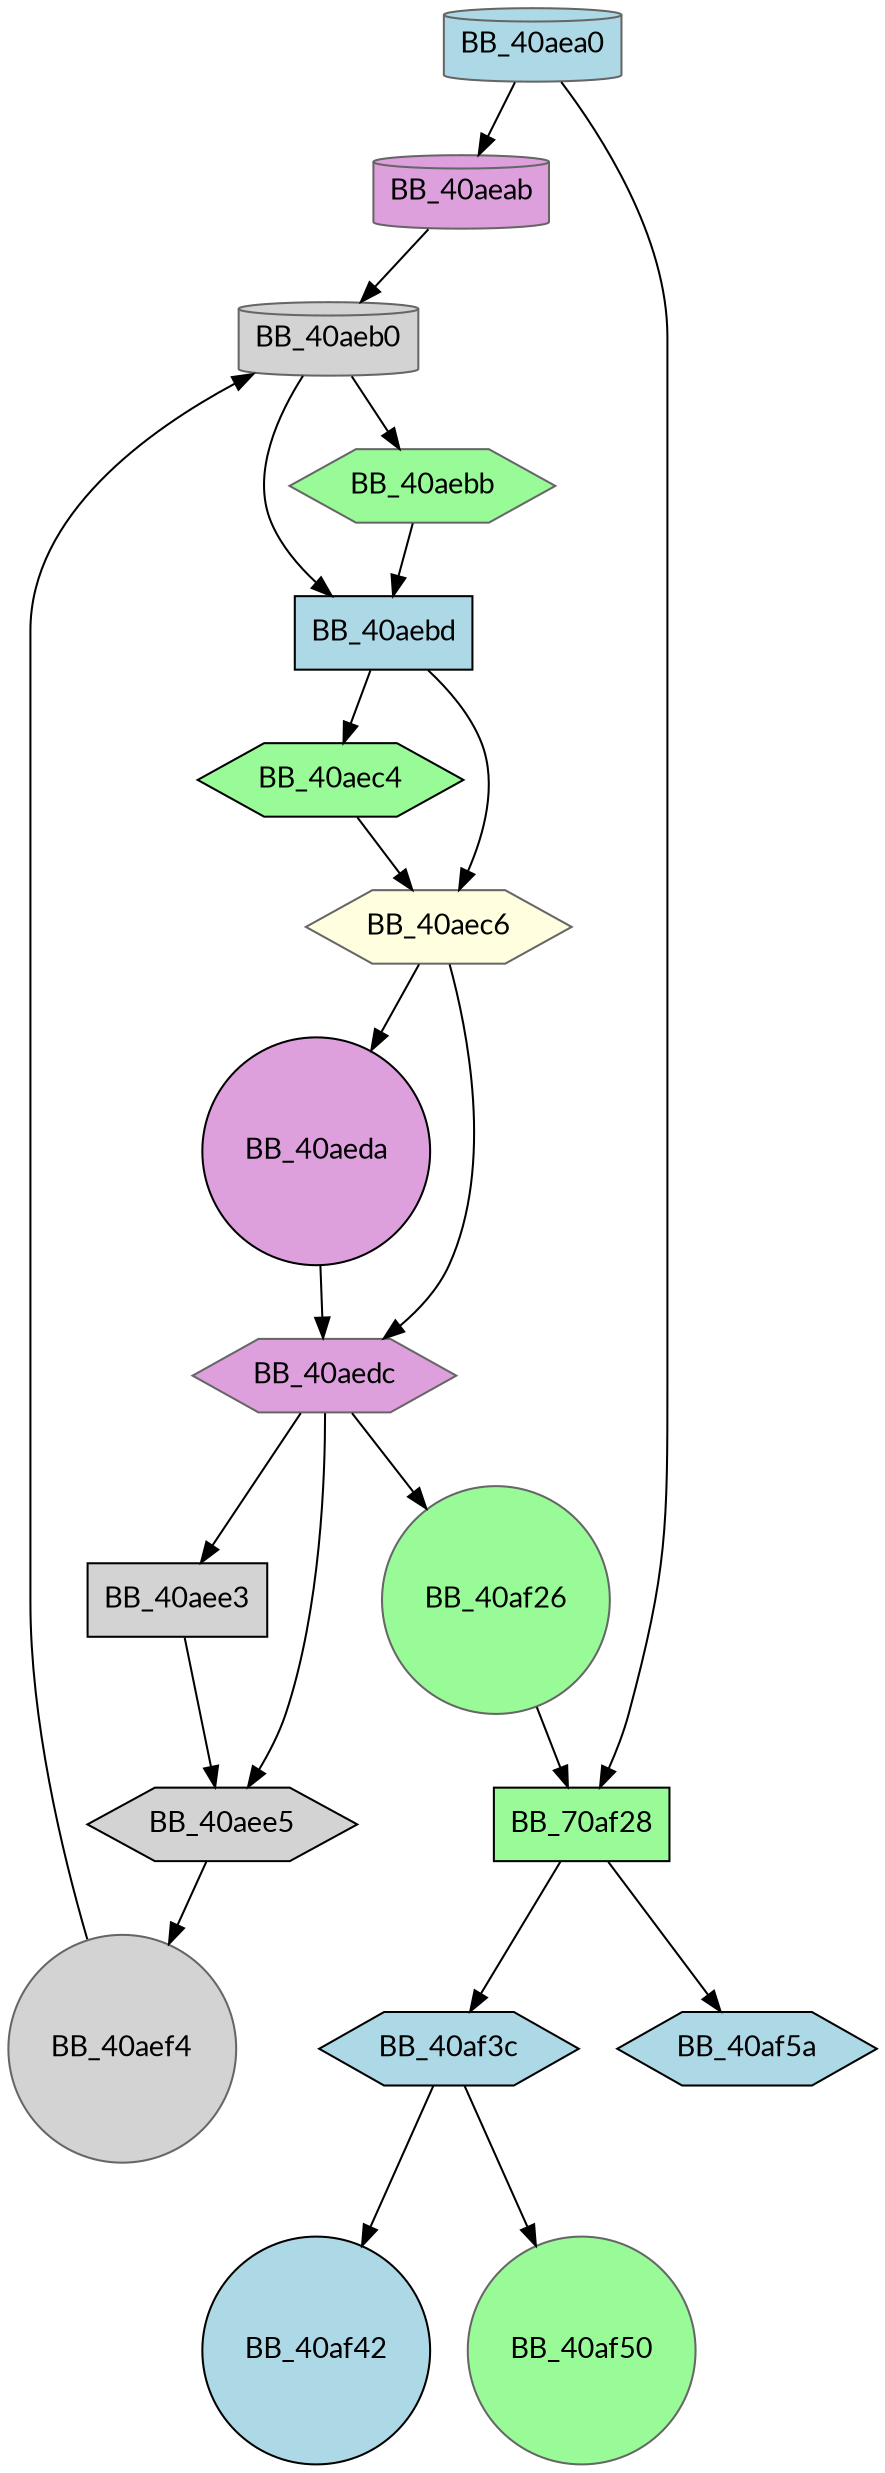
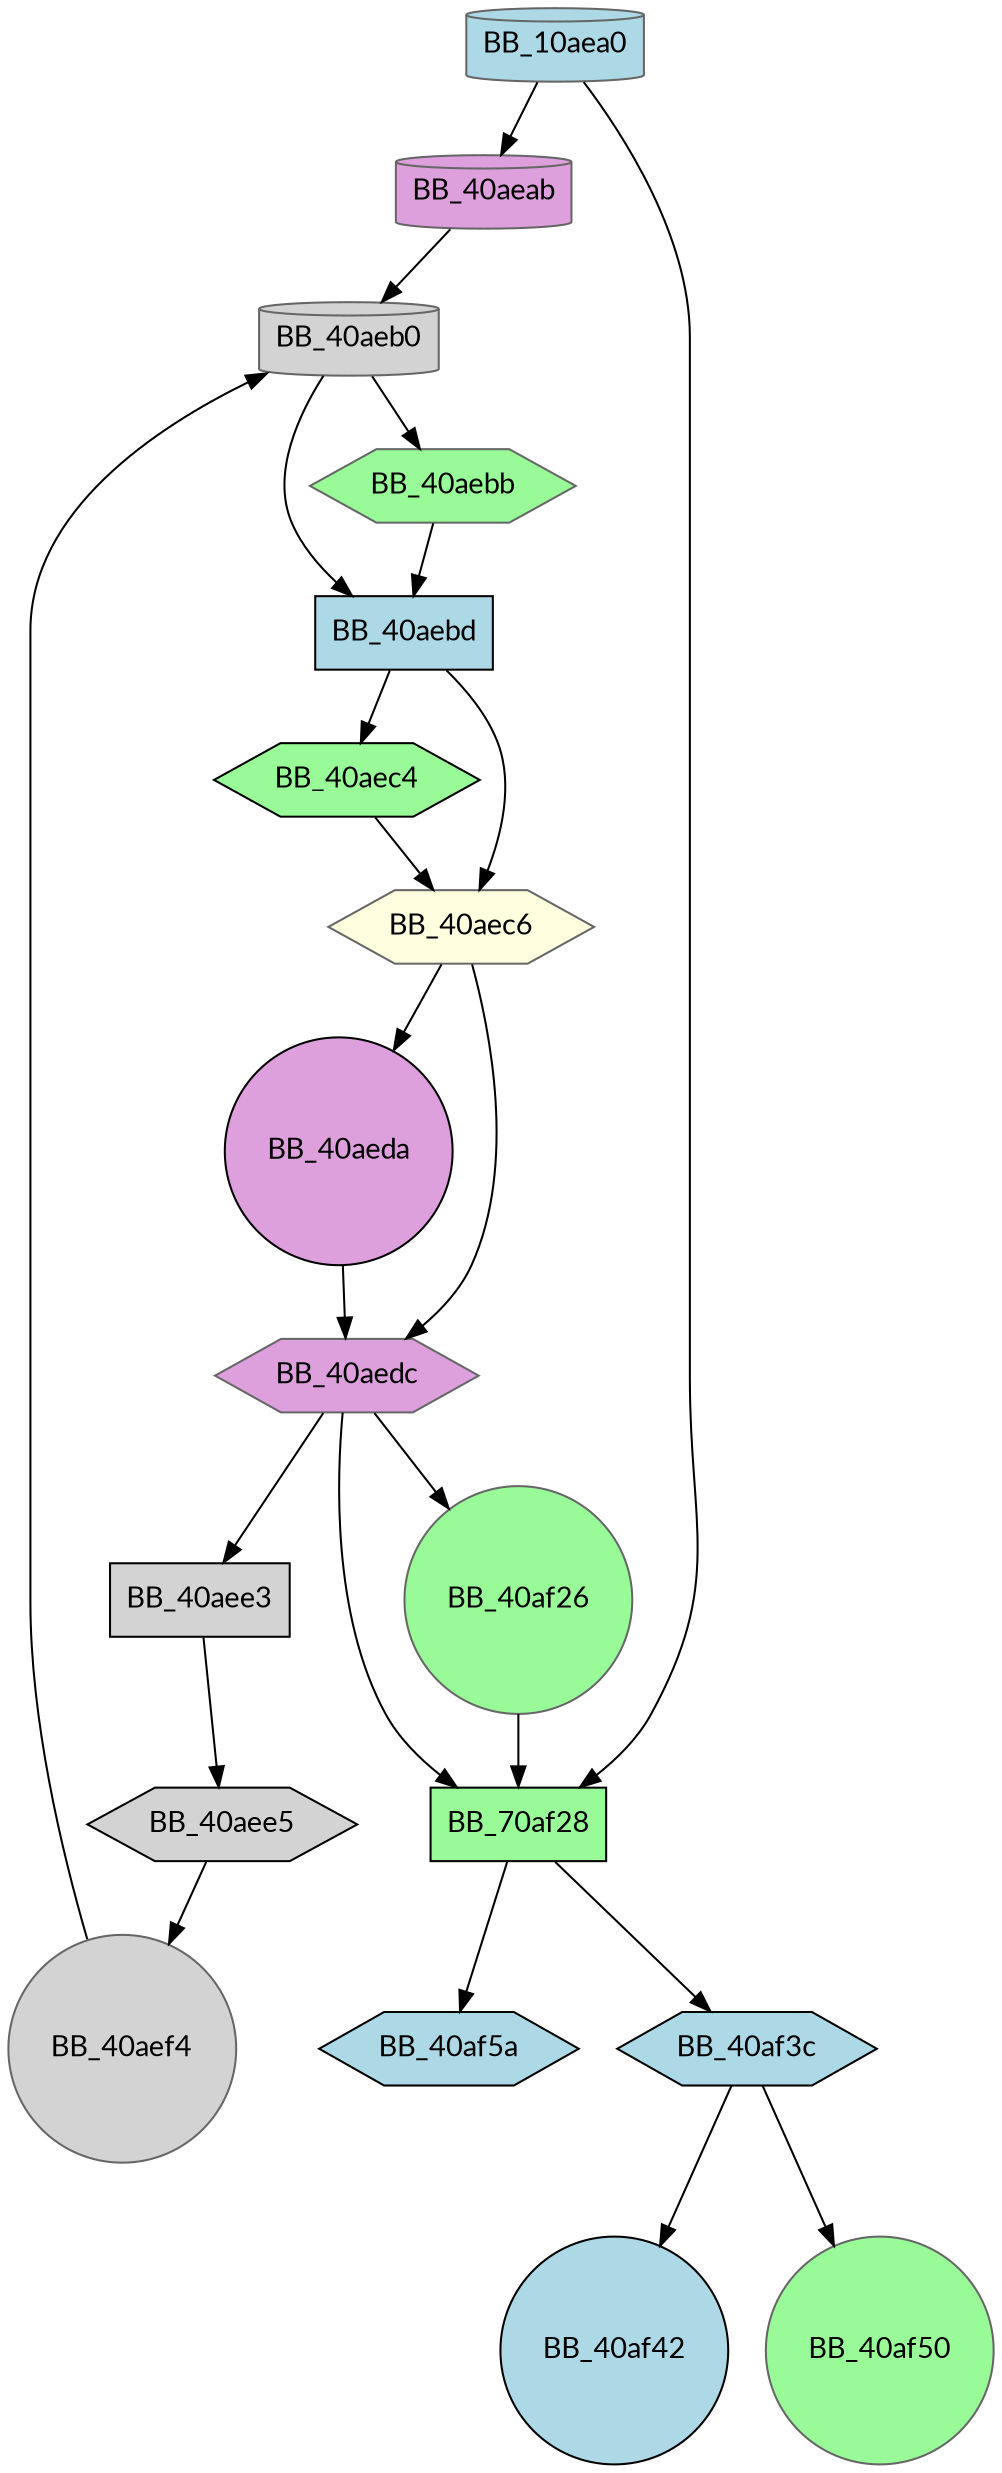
node "BB_40aea0": label "BB_40aea0" -> "BB_10aea0"
edge "BB_40aedc" -> "BB_40aee5": now "BB_40aedc" -> "BB_70af28"
